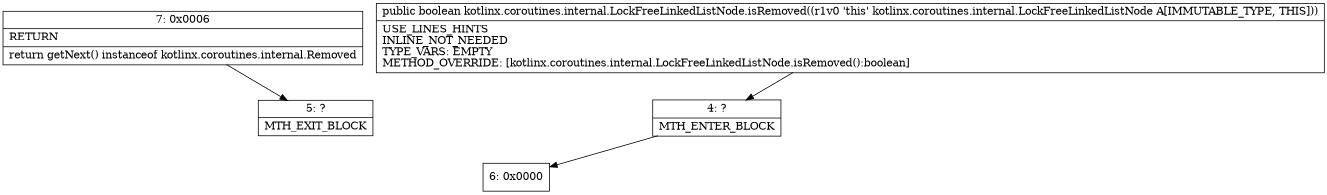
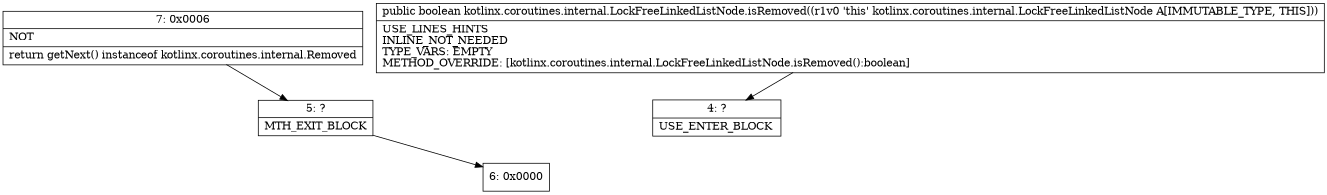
node "7: 0x0006": text "RETURN" -> "NOT"
node "4: ?": text "MTH_ENTER_BLOCK" -> "USE_ENTER_BLOCK"
edge "4: ?" -> "6: 0x0000": now "5: ?" -> "6: 0x0000"
